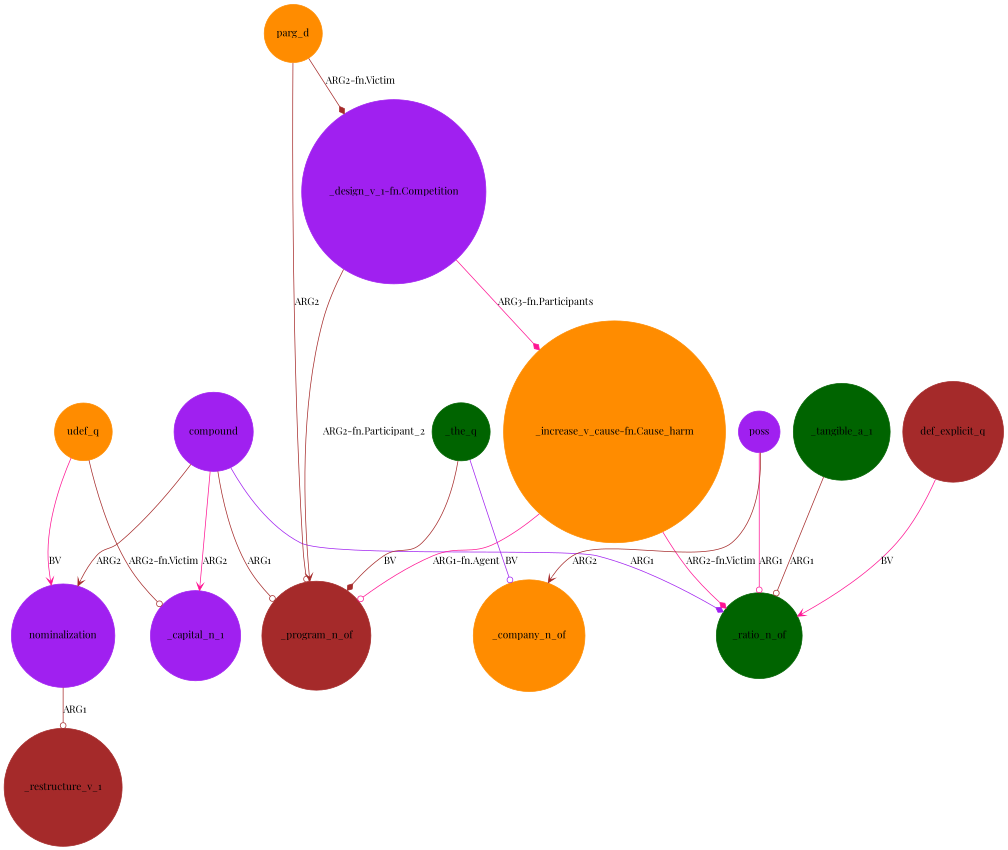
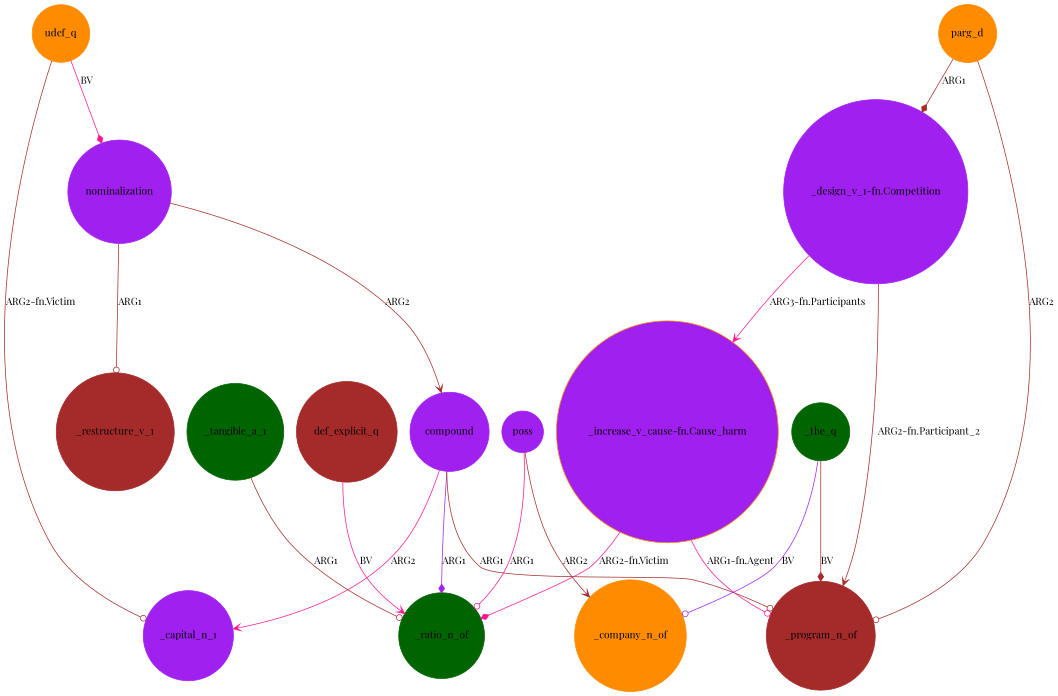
edge "parg_d" -> "_design_v_1-fn.Competition": label "ARG2-fn.Victim" -> "ARG1"
edge "_design_v_1-fn.Competition" -> "_increase_v_cause-fn.Cause_harm": arrowhead diamond -> vee
node "_increase_v_cause-fn.Cause_harm": fillcolor darkorange -> purple
edge "udef_q" -> "nominalization": arrowhead vee -> diamond
edge "compound" -> "nominalization": reversed
